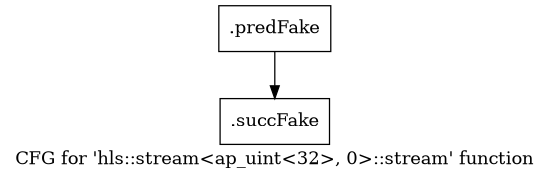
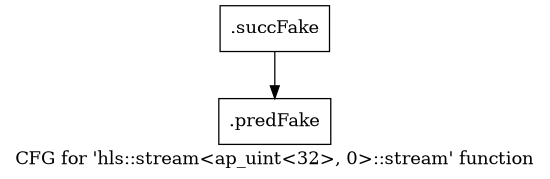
edge ".predFake" -> ".succFake": reversed
